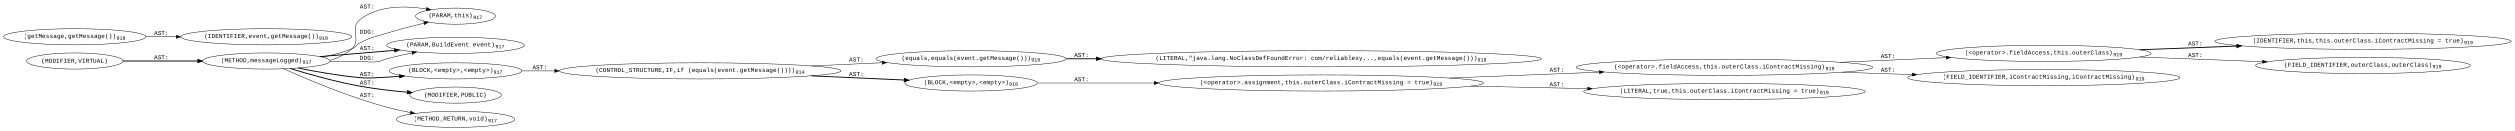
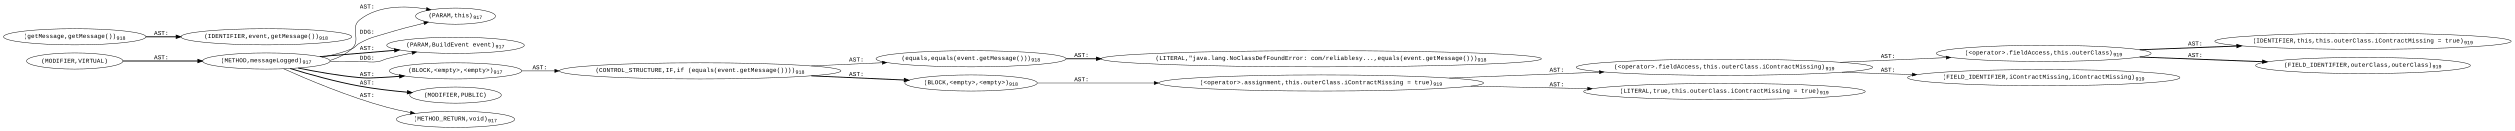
edge "(getMessage,getMessage())" -> "(IDENTIFIER,event,getMessage())": style solid -> bold
edge "(<operator>.fieldAccess,this.outerClass)" -> "(FIELD_IDENTIFIER,outerClass,outerClass)": style solid -> bold
node "(CONTROL_STRUCTURE,IF,if (equals(event.getMessage())))": text "914" -> "918"
